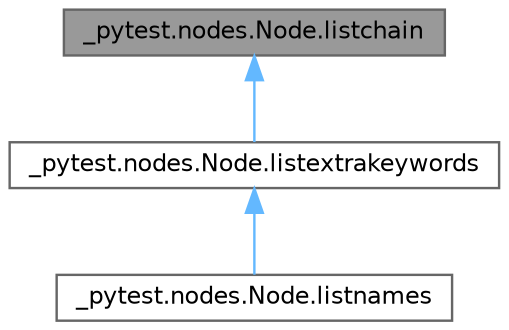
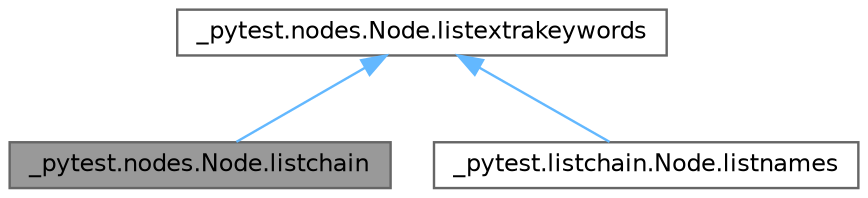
edge "_pytest.nodes.Node.listextrakeywords" -> "_pytest.nodes.Node.listchain": reversed
node "_pytest.nodes.Node.listnames": label "_pytest.nodes.Node.listnames" -> "_pytest.listchain.Node.listnames"
